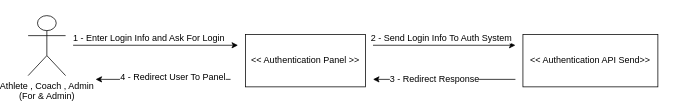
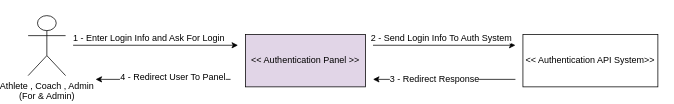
node "<< Authentication Panel >>": fillcolor #ffffff -> #e1d5e7
node "<< Authentication API Send>>": label "<< Authentication API Send>>" -> "<< Authentication API System>>"
